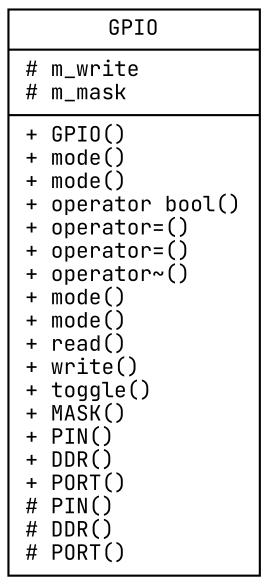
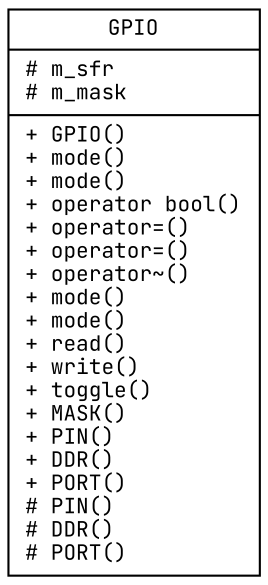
node "GPIO": text "# m_write" -> "# m_sfr"
